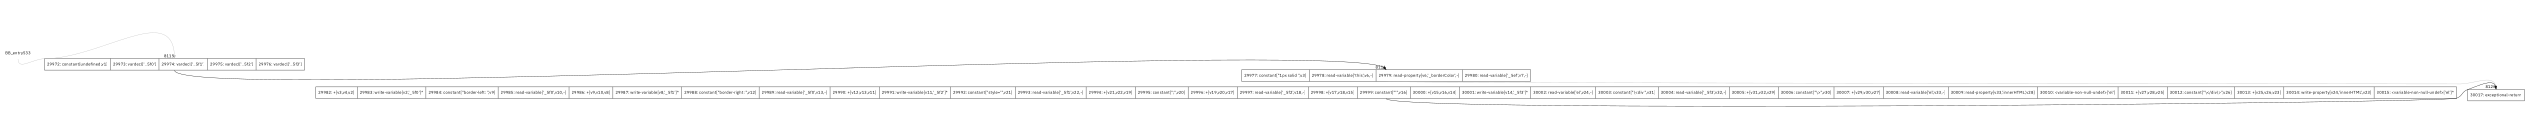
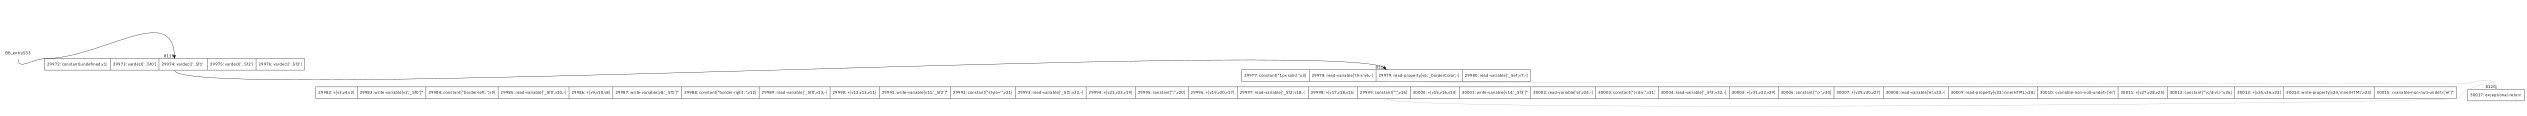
edge "BB_entry533" -> "29972: constant[undefined,v1]": color gray -> black
edge "29982: +[v3,v4,v2]" -> "30017: exceptional-return": color black -> gray
